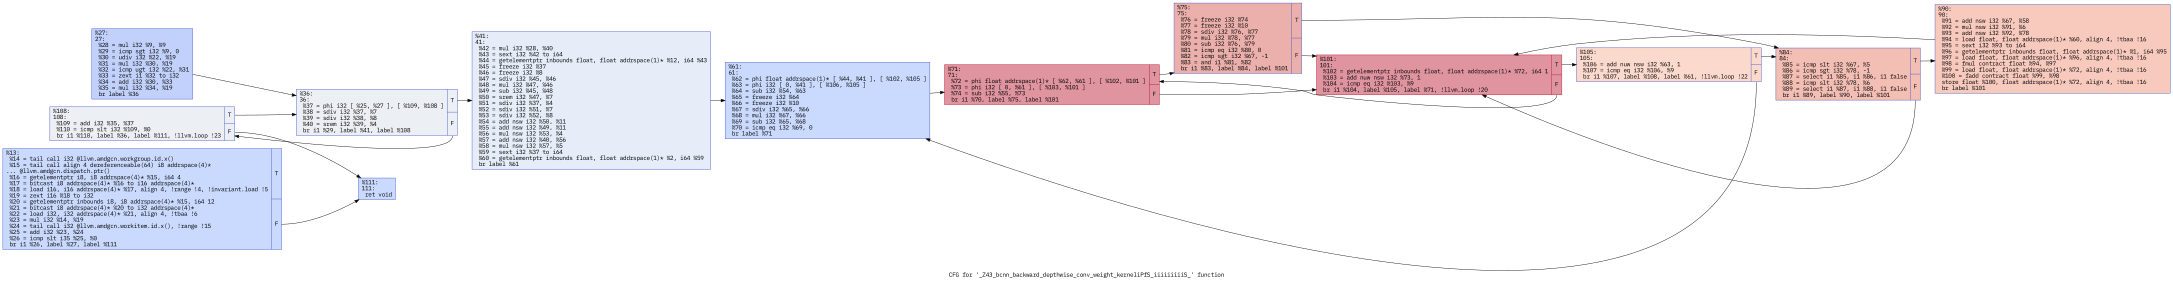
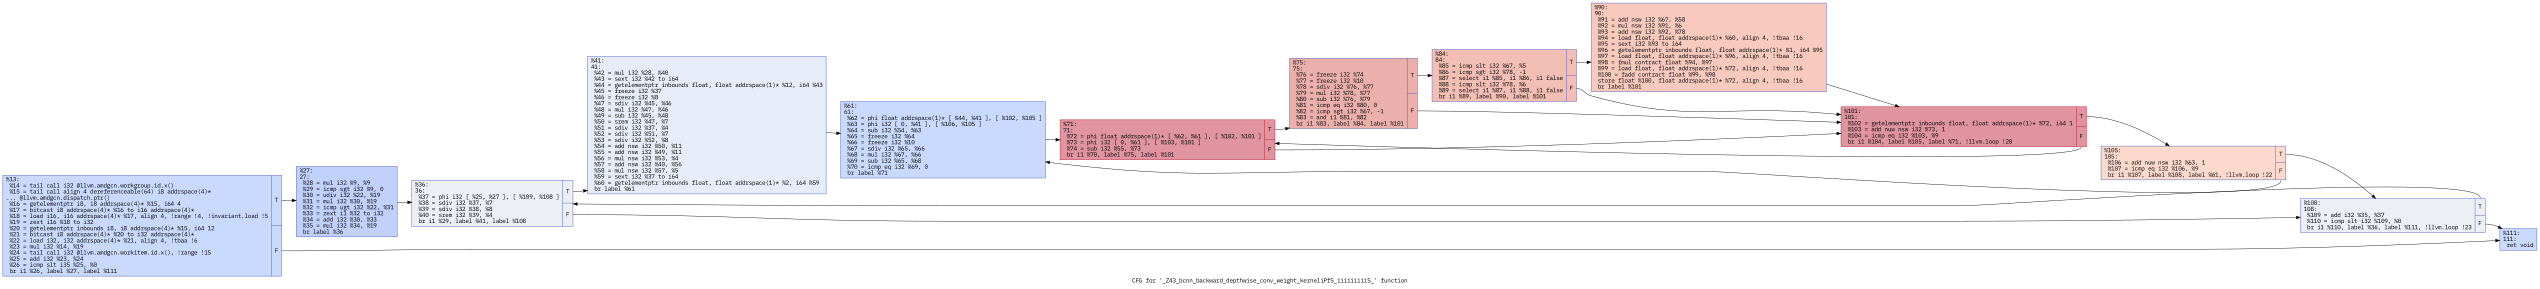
edge "%105:" -> "%84:": now "%105:" -> "%108:"
edge "%13:" -> "%27:": added
